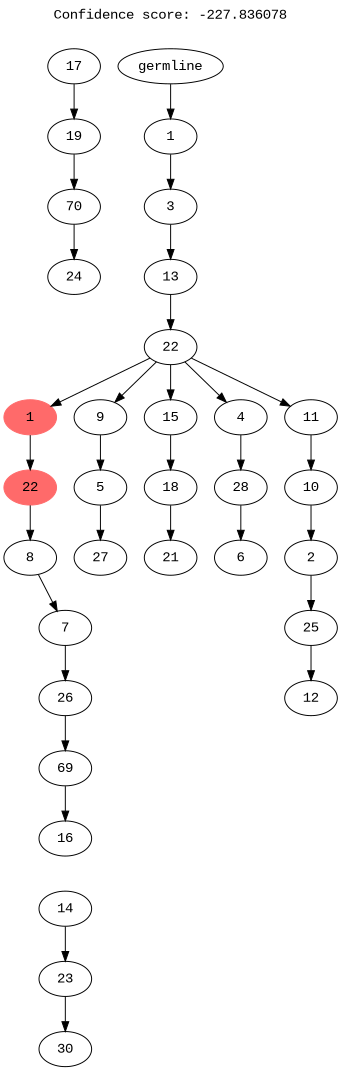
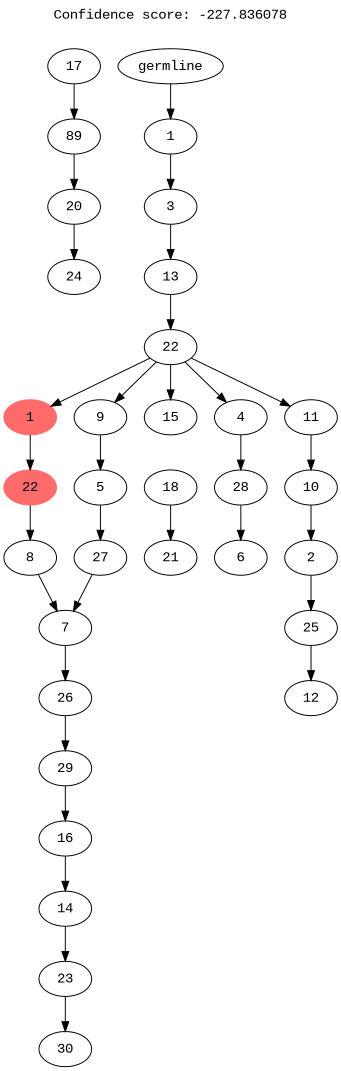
node "19": label "19" -> "89"
node "70": label "70" -> "20"
edge "15" -> "18": removed
edge "27" -> "7": added
node "69": label "69" -> "29"
edge "16" -> "14": added
